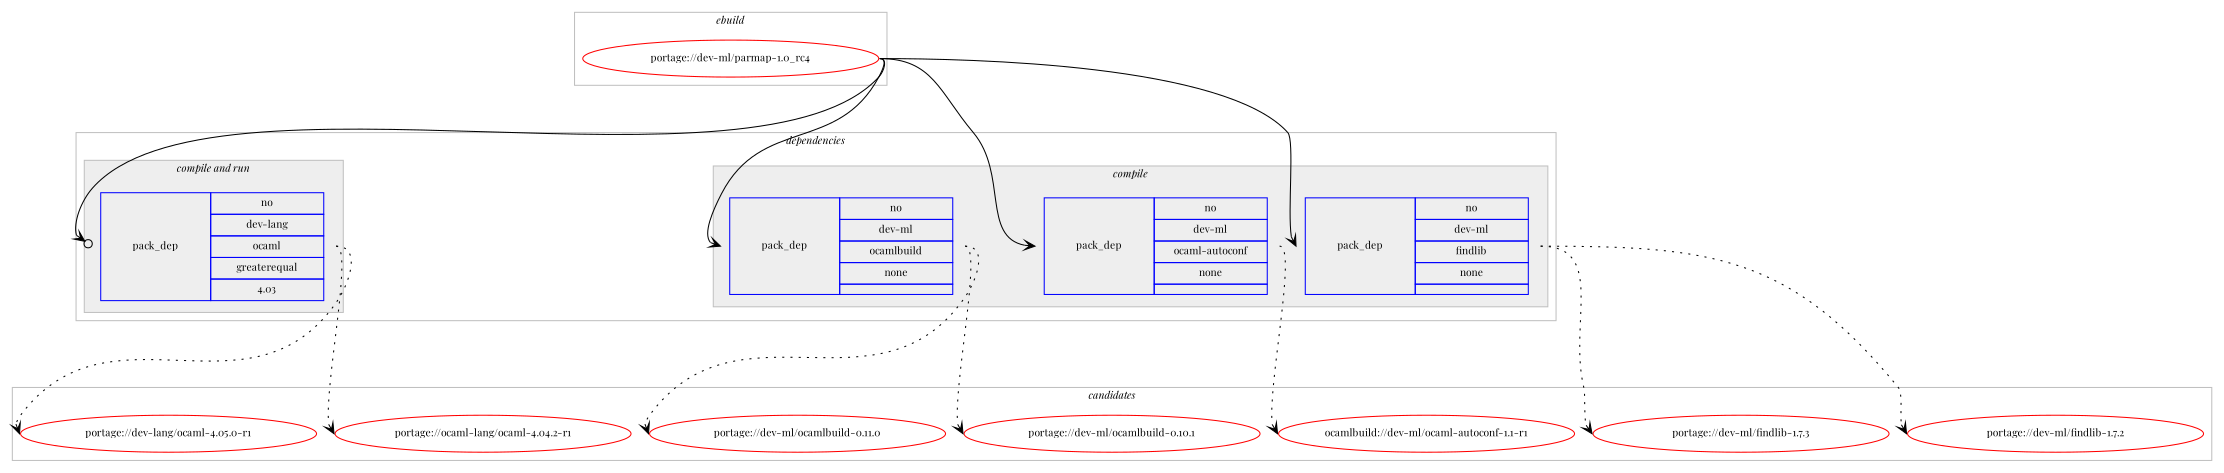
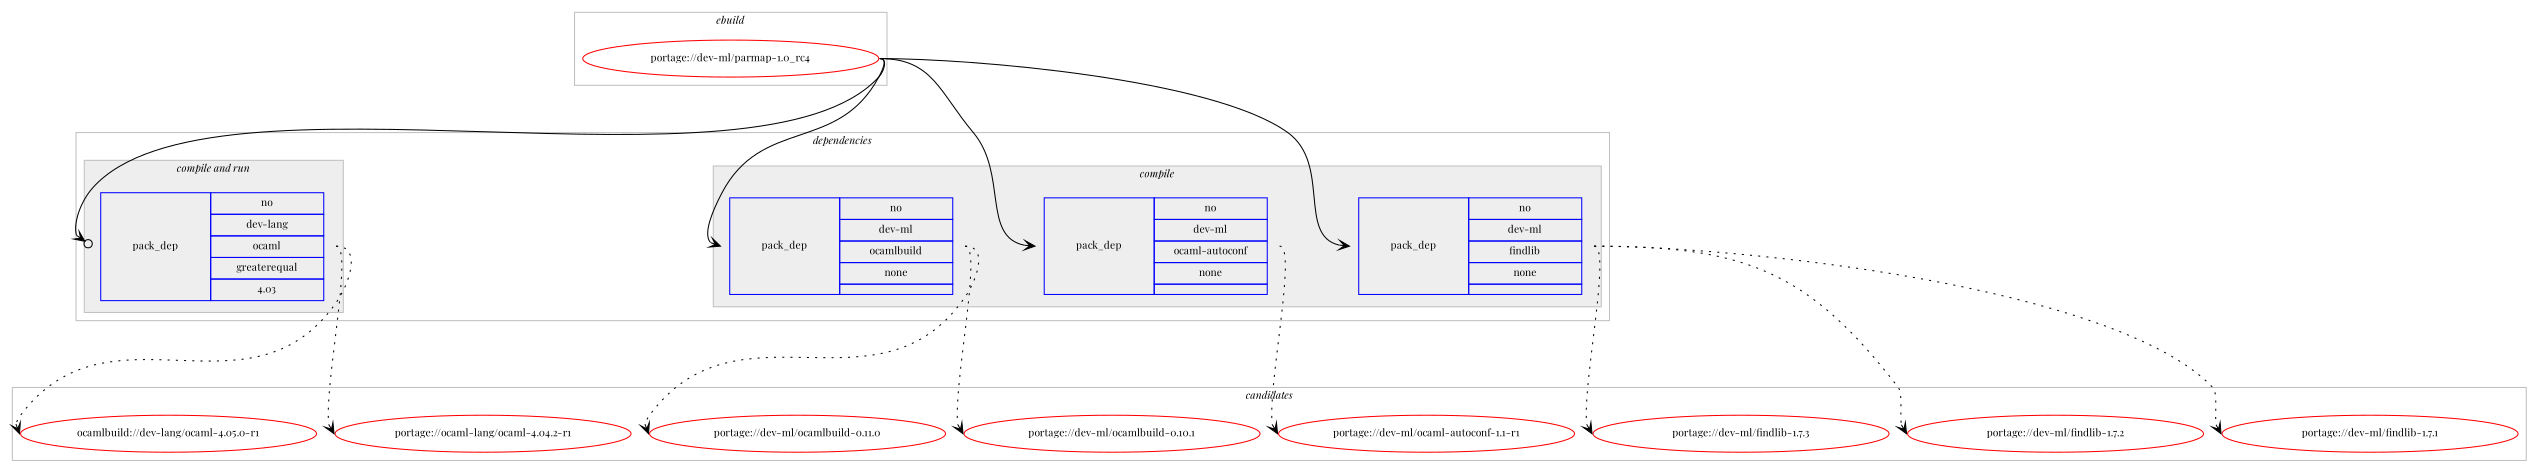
node "portage://dev-lang/ocaml-4.05.0-r1": label "portage://dev-lang/ocaml-4.05.0-r1" -> "ocamlbuild://dev-lang/ocaml-4.05.0-r1"
node "ocamlbuild://dev-ml/ocaml-autoconf-1.1-r1": label "ocamlbuild://dev-ml/ocaml-autoconf-1.1-r1" -> "portage://dev-ml/ocaml-autoconf-1.1-r1"
node "portage://dev-ml/findlib-1.7.1": added
